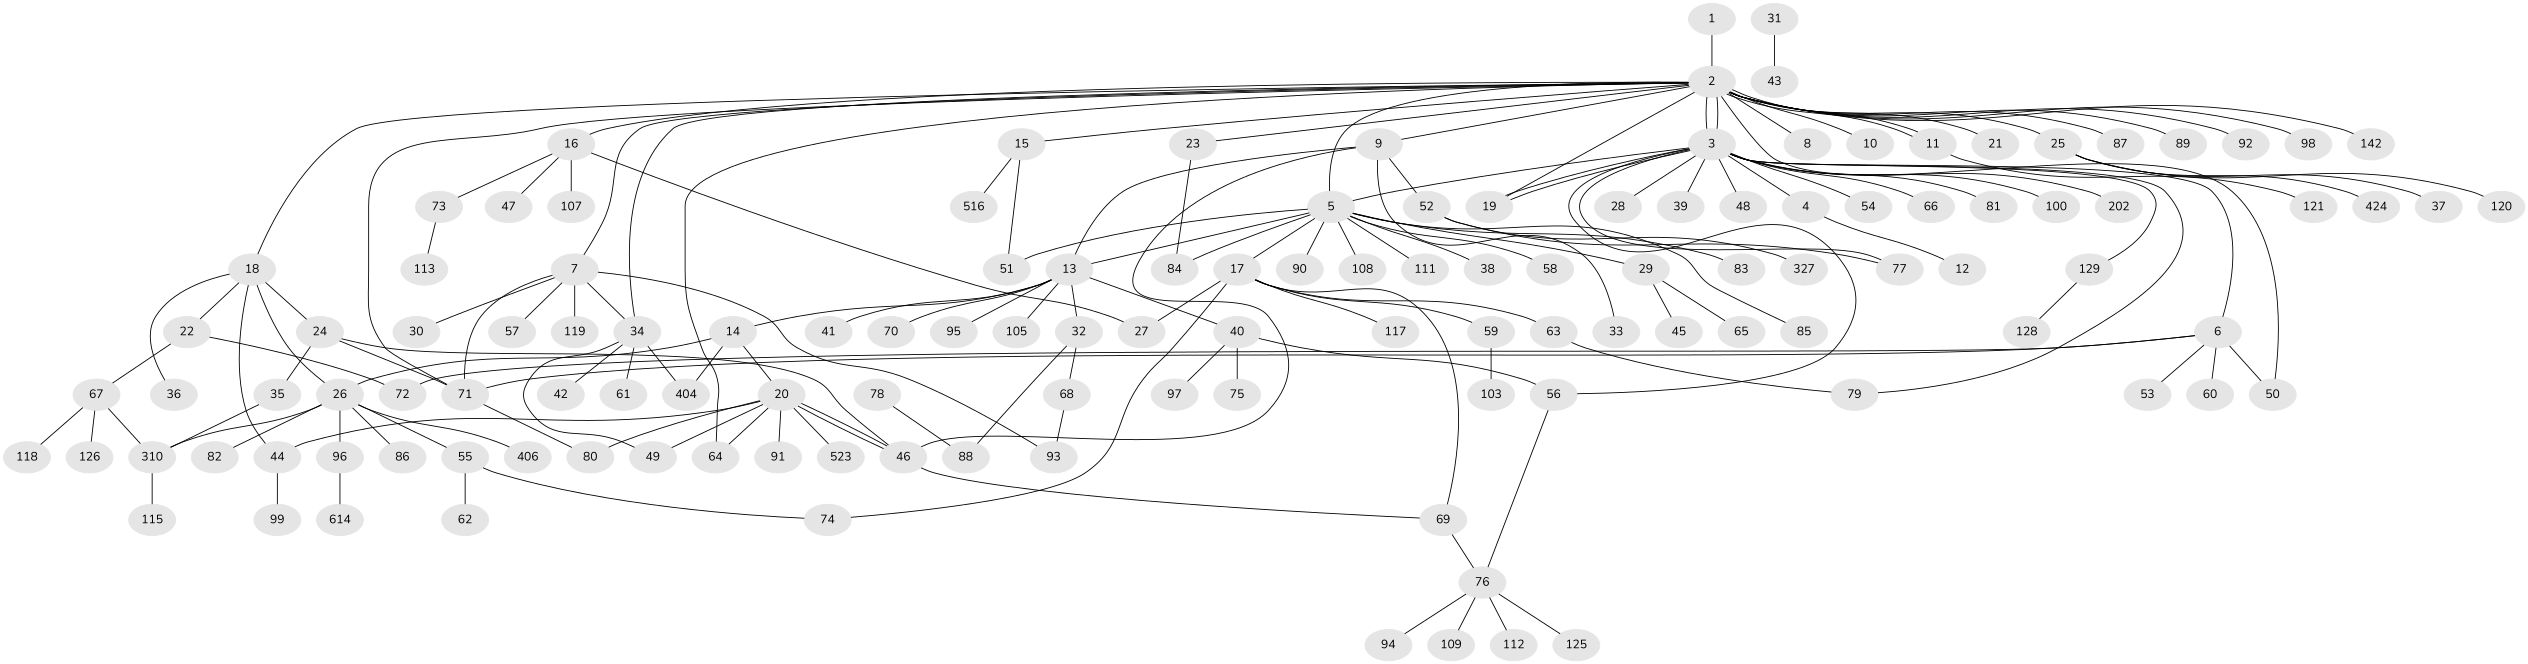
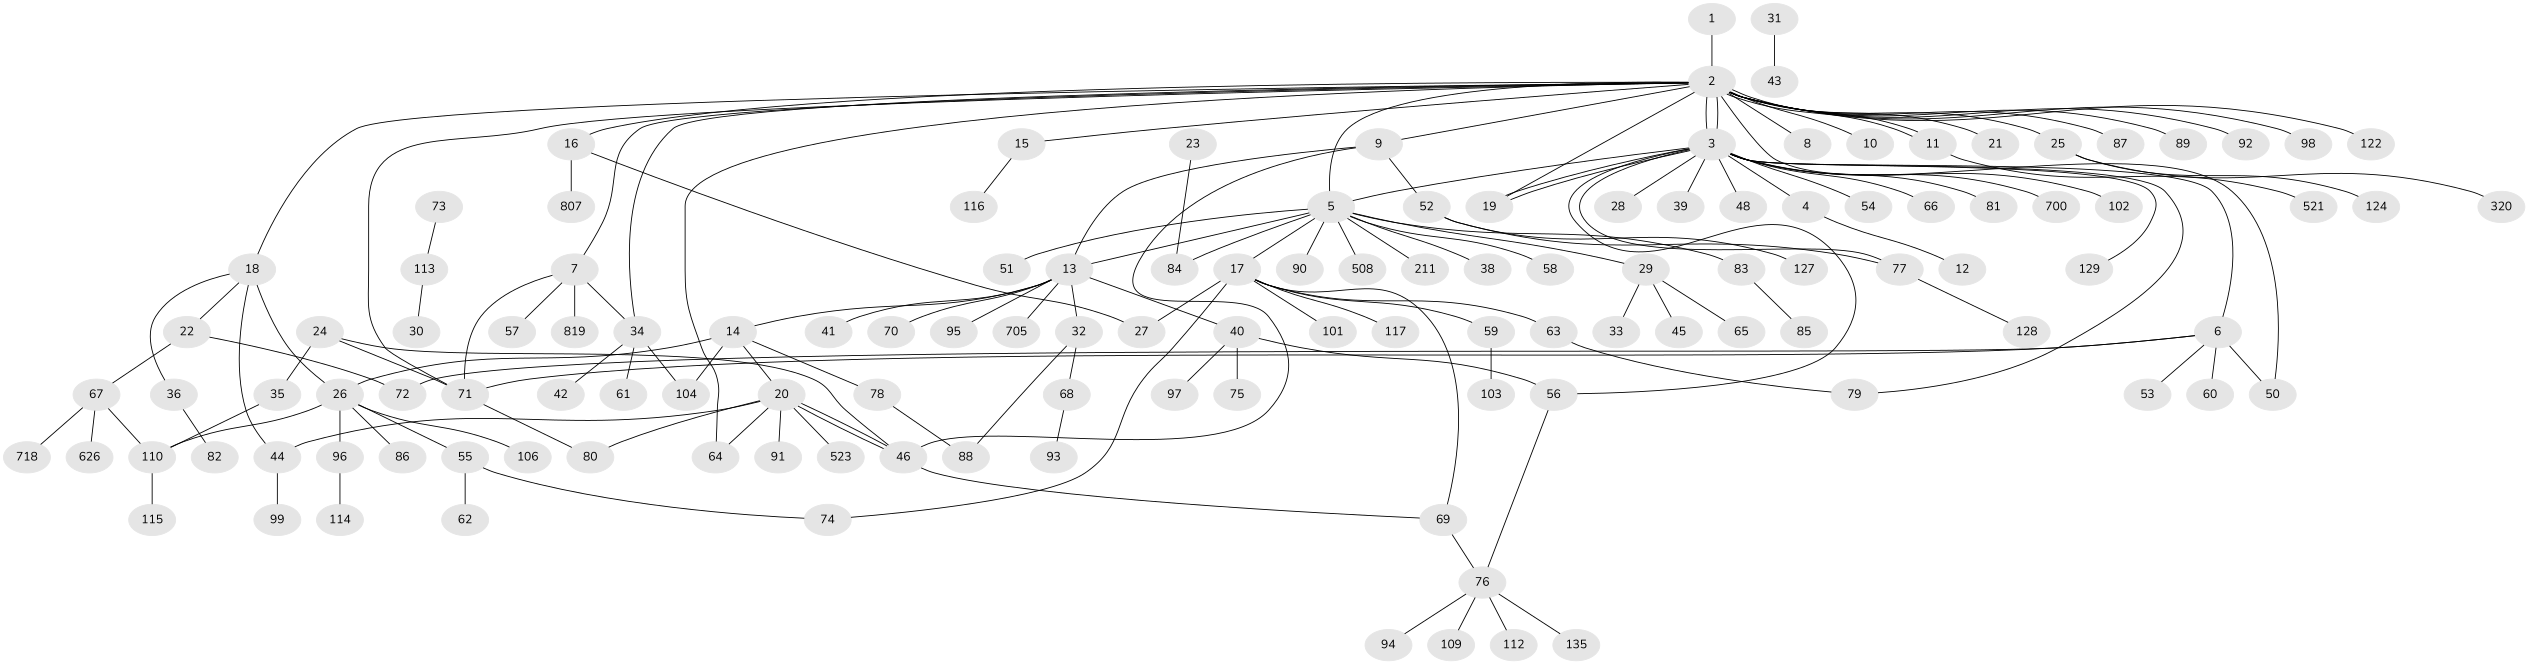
edge "2" -- "23": removed
node "142": label "142" -> "122"
edge "16" -- "73": removed
node "47": removed
node "107": label "107" -> "807"
node "516": label "516" -> "116"
edge "15" -- "51": removed
node "100": label "100" -> "700"
node "202": label "202" -> "102"
node "121": label "121" -> "521"
node "424": label "424" -> "124"
node "37": removed
node "120": label "120" -> "320"
edge "5" -- "85": now "83" -- "85"
edge "9" -- "33": now "29" -- "33"
node "108": label "108" -> "508"
node "111": label "111" -> "211"
node "327": label "327" -> "127"
edge "18" -- "24": removed
edge "129" -- "128": now "77" -- "128"
edge "7" -- "30": now "113" -- "30"
node "119": label "119" -> "819"
node "105": label "105" -> "705"
node "101": added
edge "7" -- "93": removed
edge "14" -- "78": added
node "404": label "404" -> "104"
edge "26" -- "82": now "36" -- "82"
node "118": label "118" -> "718"
node "126": label "126" -> "626"
node "310": label "310" -> "110"
node "406": label "406" -> "106"
node "49": removed
node "614": label "614" -> "114"
node "125": label "125" -> "135"
